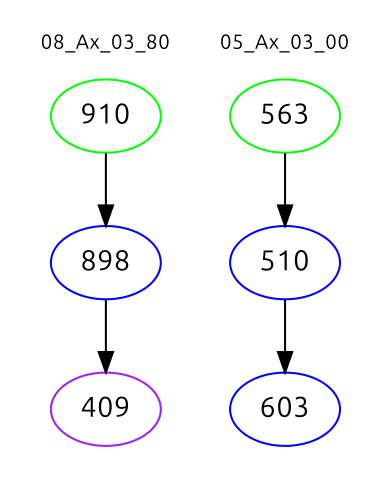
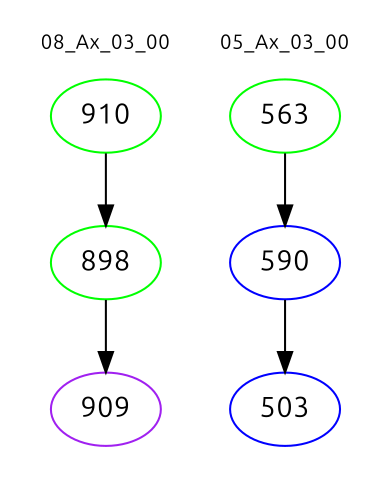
cluster "08_Ax_03_80": label "08_Ax_03_80" -> "08_Ax_03_00"
node "898": color blue -> green
node "510": label "510" -> "590"
node "409": label "409" -> "909"
node "603": label "603" -> "503"
